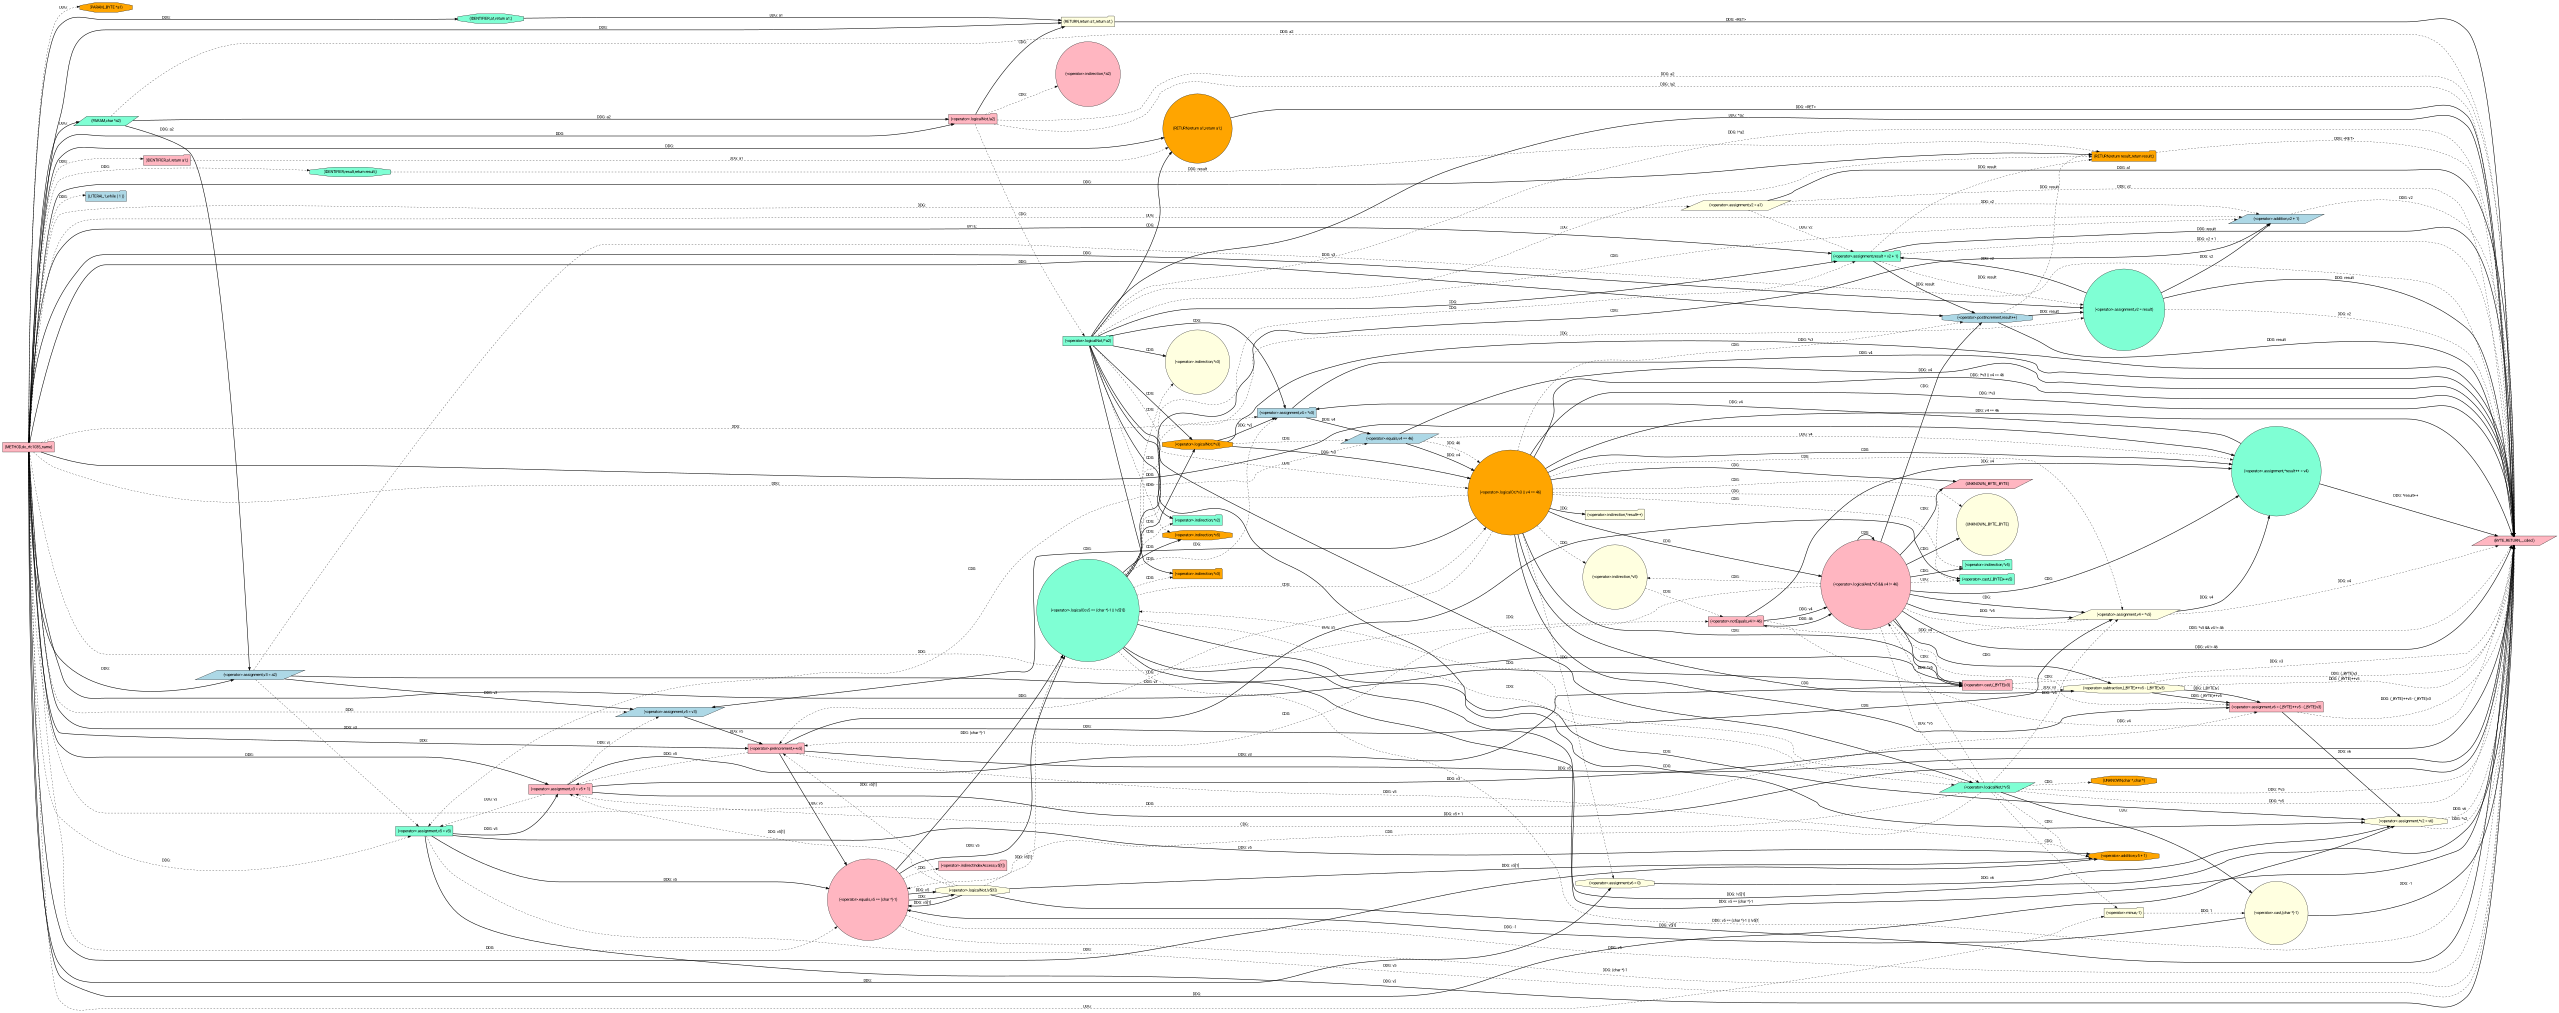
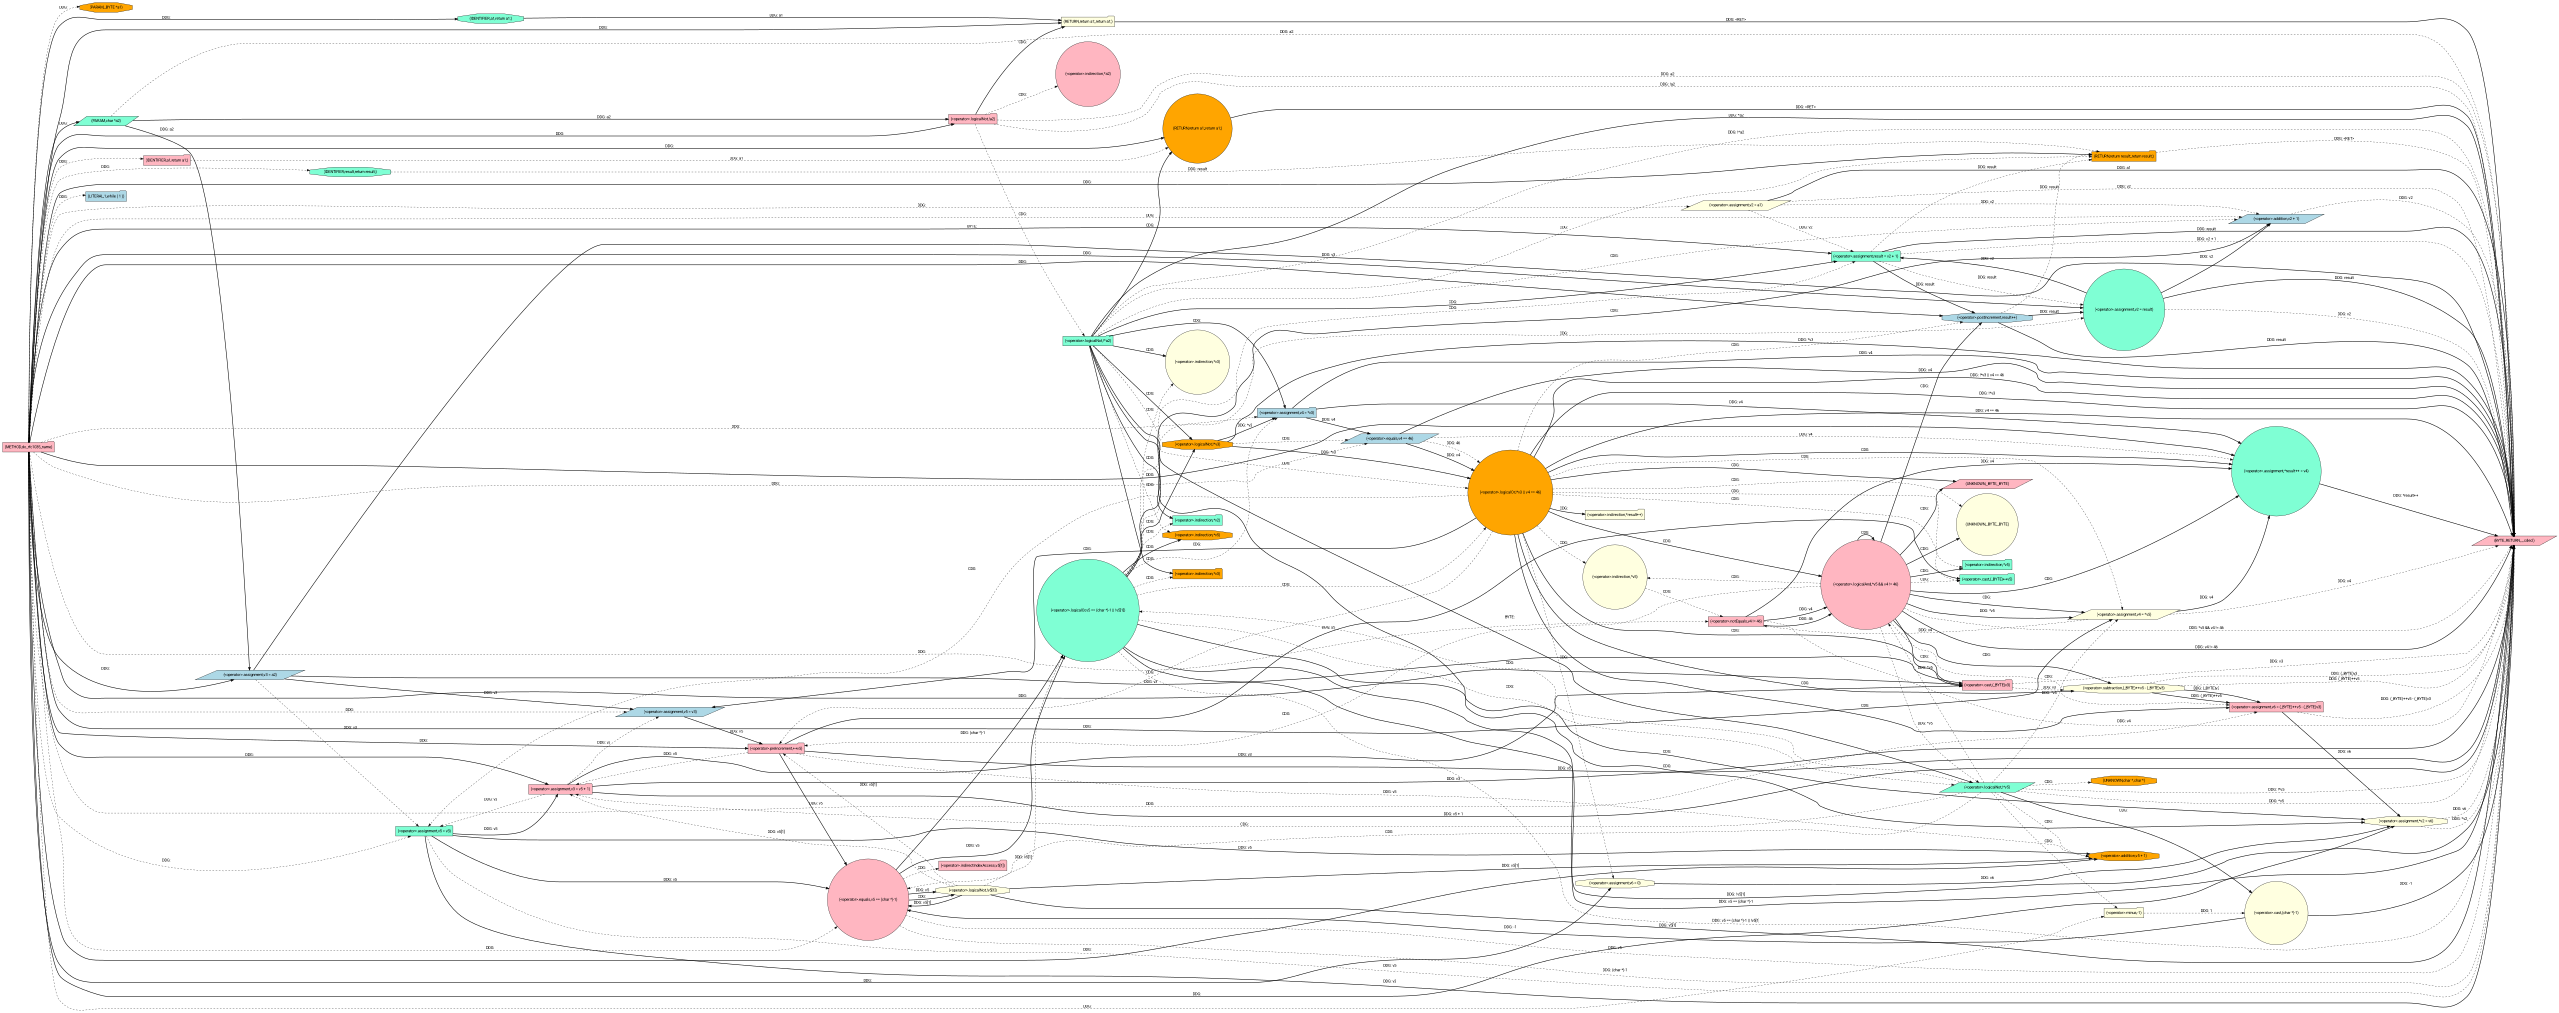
edge "(<operator>.assignment,v3 = a2)" -> "(BYTE_RETURN,__cdecl)": style dashed -> bold
edge "(<operator>.assignment,*result++ = v4)" -> "(<operator>.assignment,v4 = *v3)": reversed
edge "(<operator>.logicalNot,!*a2)" -> "(<operator>.logicalNot,!*v5)": label "CDG: " -> "BYTE: "
